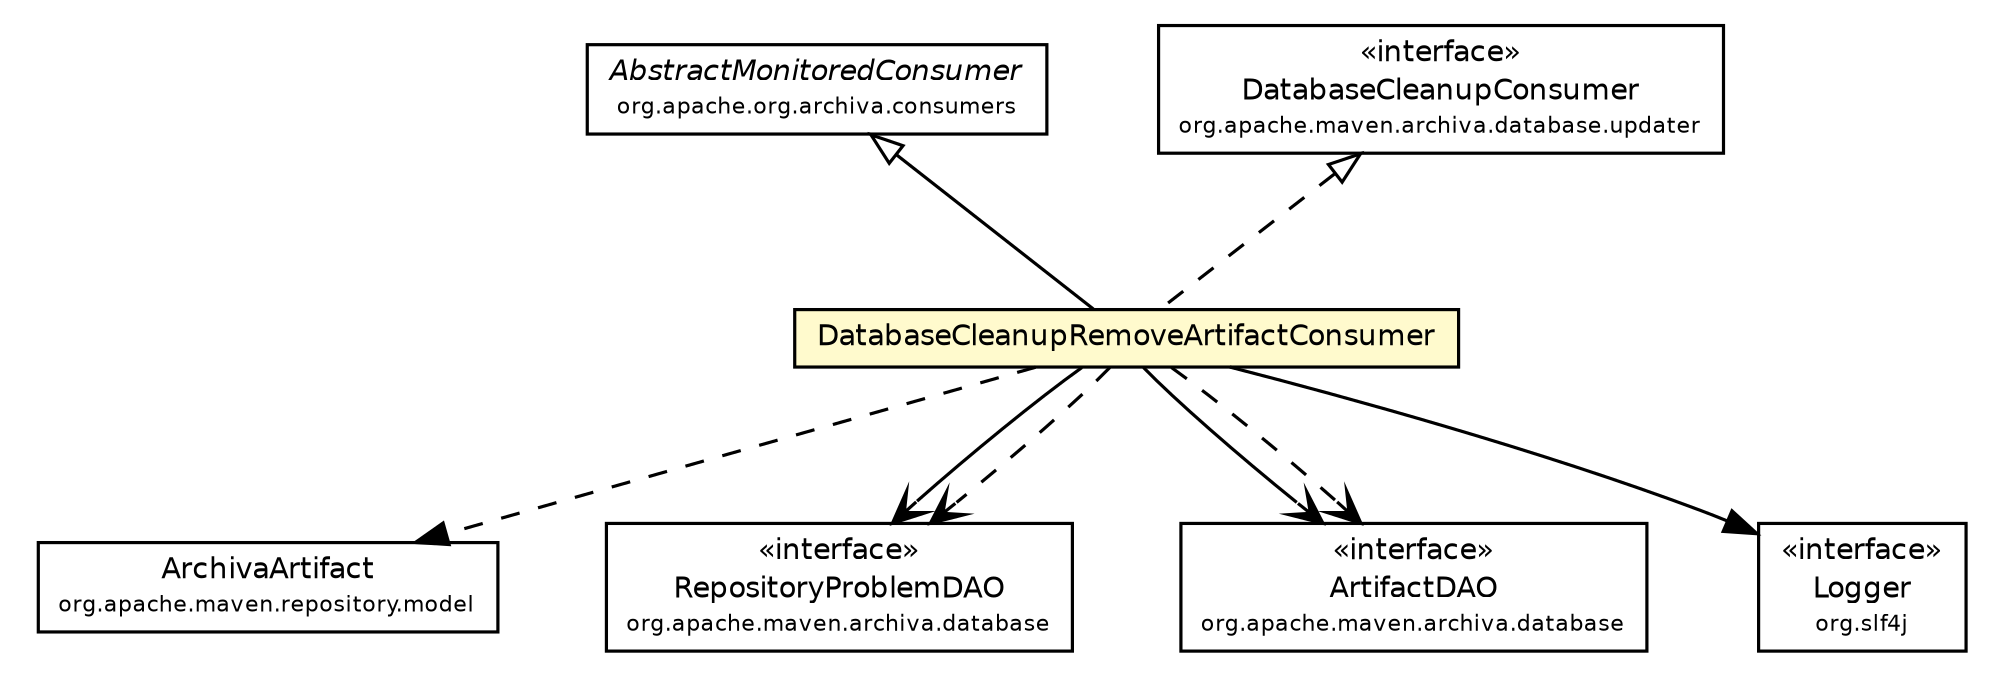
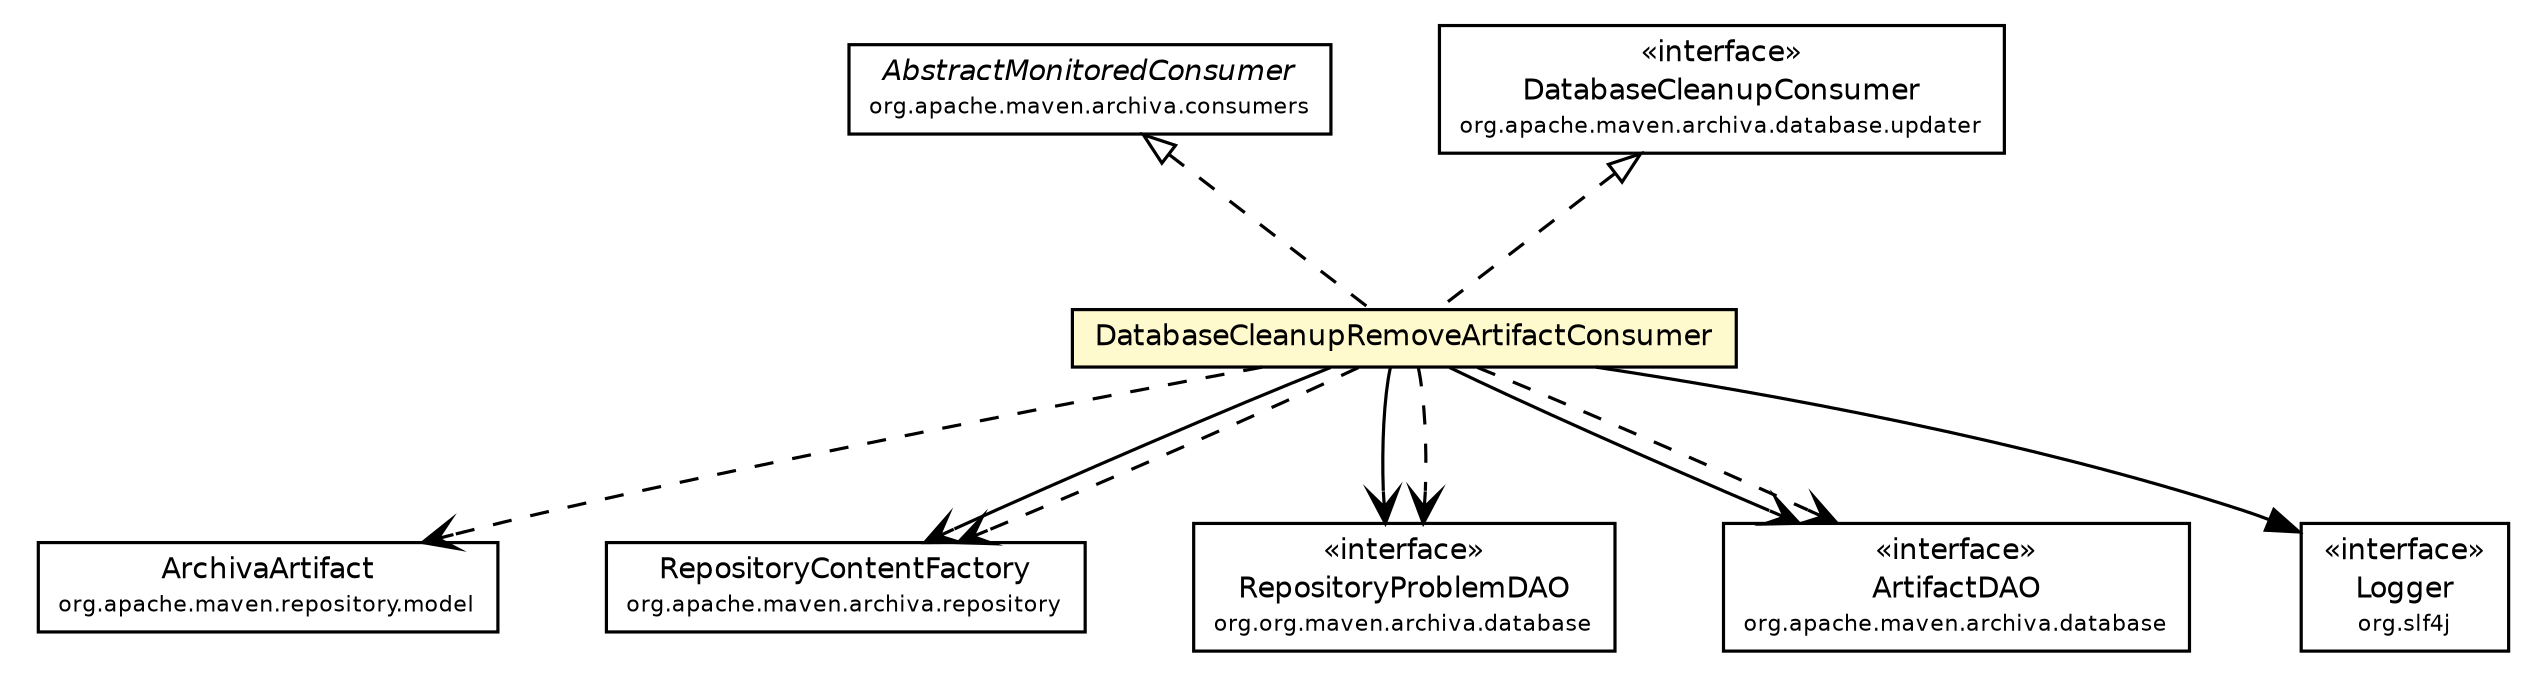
node "AbstractMonitoredConsumer": text "org.apache.org.archiva.consumers" -> "org.apache.maven.archiva.consumers"
edge "DatabaseCleanupRemoveArtifactConsumer" -> "AbstractMonitoredConsumer": style solid -> dashed
edge "DatabaseCleanupRemoveArtifactConsumer" -> "ArchivaArtifact": arrowhead normal -> open
node "RepositoryContentFactory": added
node "RepositoryProblemDAO": text "org.apache.maven.archiva.database" -> "org.org.maven.archiva.database"
